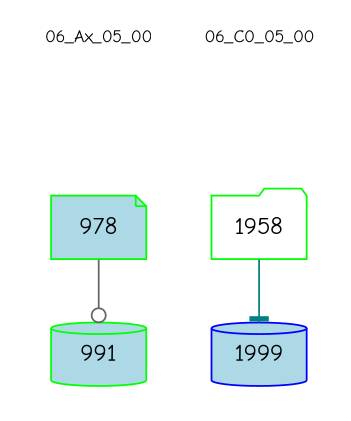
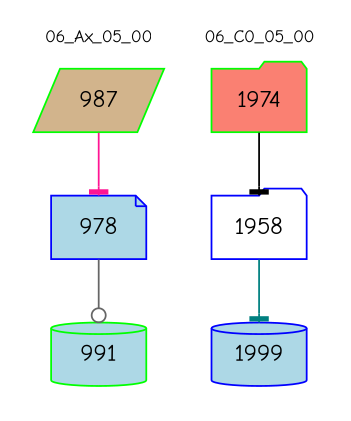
node "987": added
node "1974": added
node "978": color green -> blue
node "1958": color green -> blue
